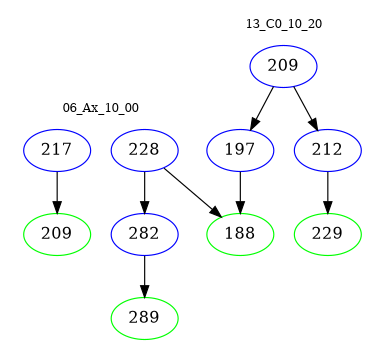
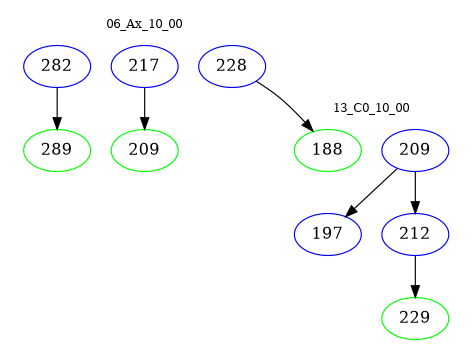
cluster "13_C0_10_20": label "13_C0_10_20" -> "13_C0_10_00"
edge "228" -> "282": removed
edge "197" -> "188": removed
